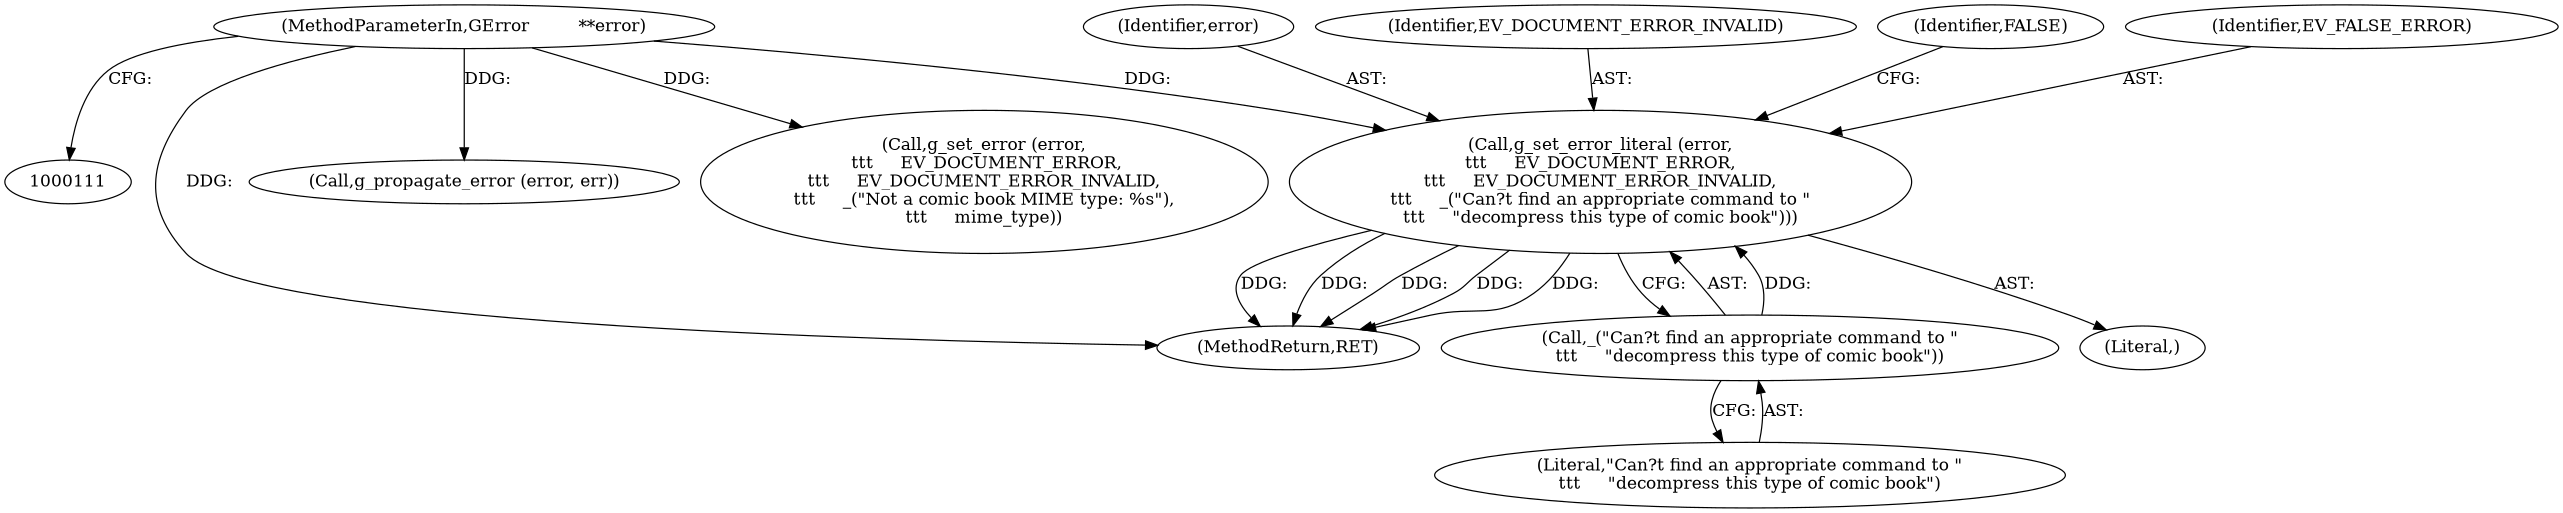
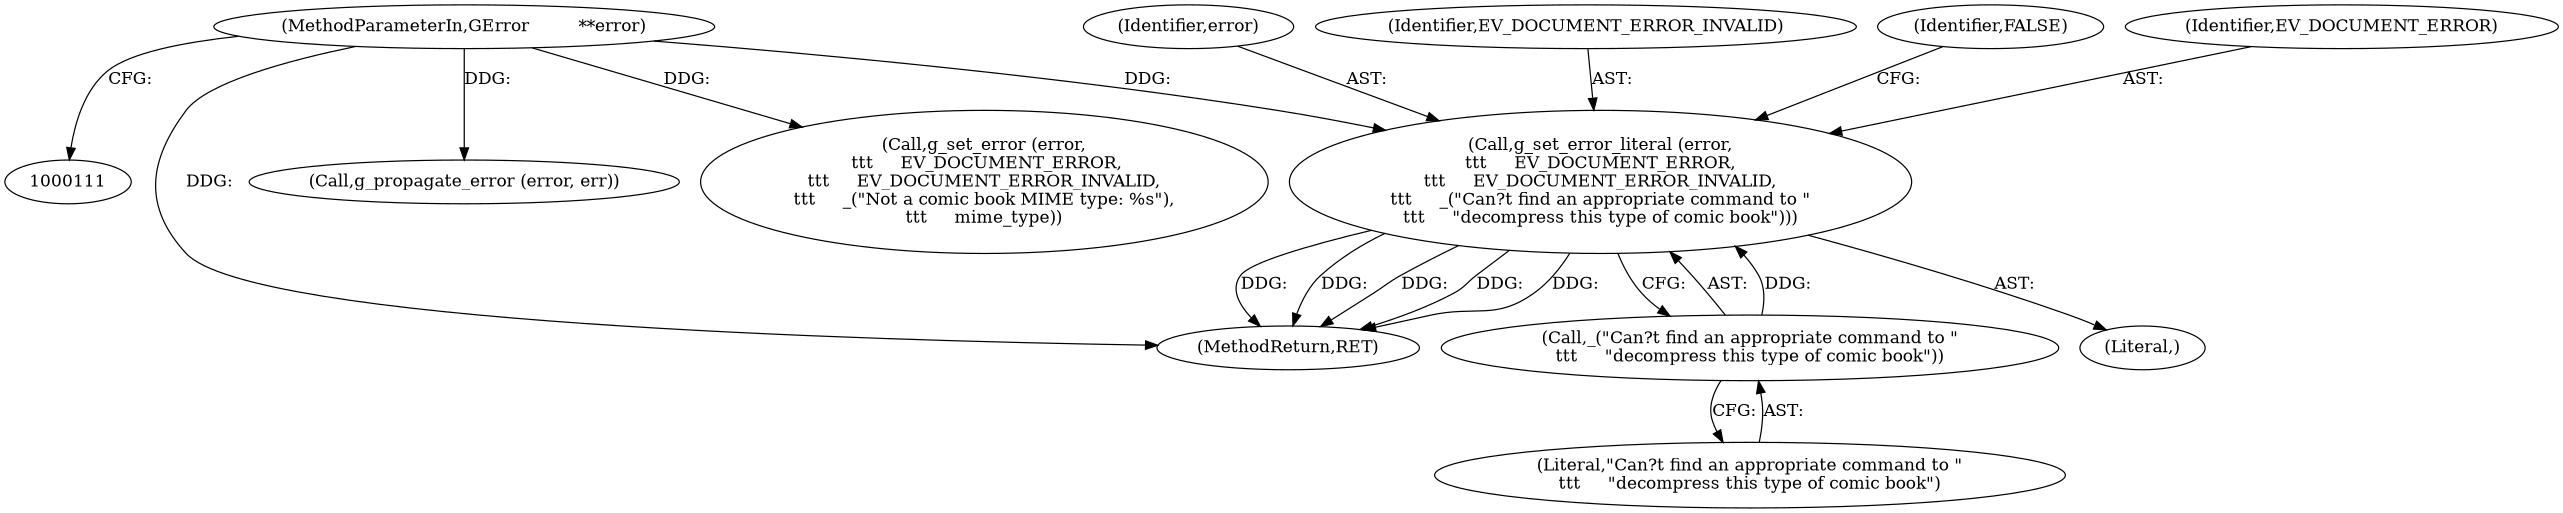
node "(Identifier,EV_FALSE_ERROR)": label "(Identifier,EV_FALSE_ERROR)" -> "(Identifier,EV_DOCUMENT_ERROR)"
